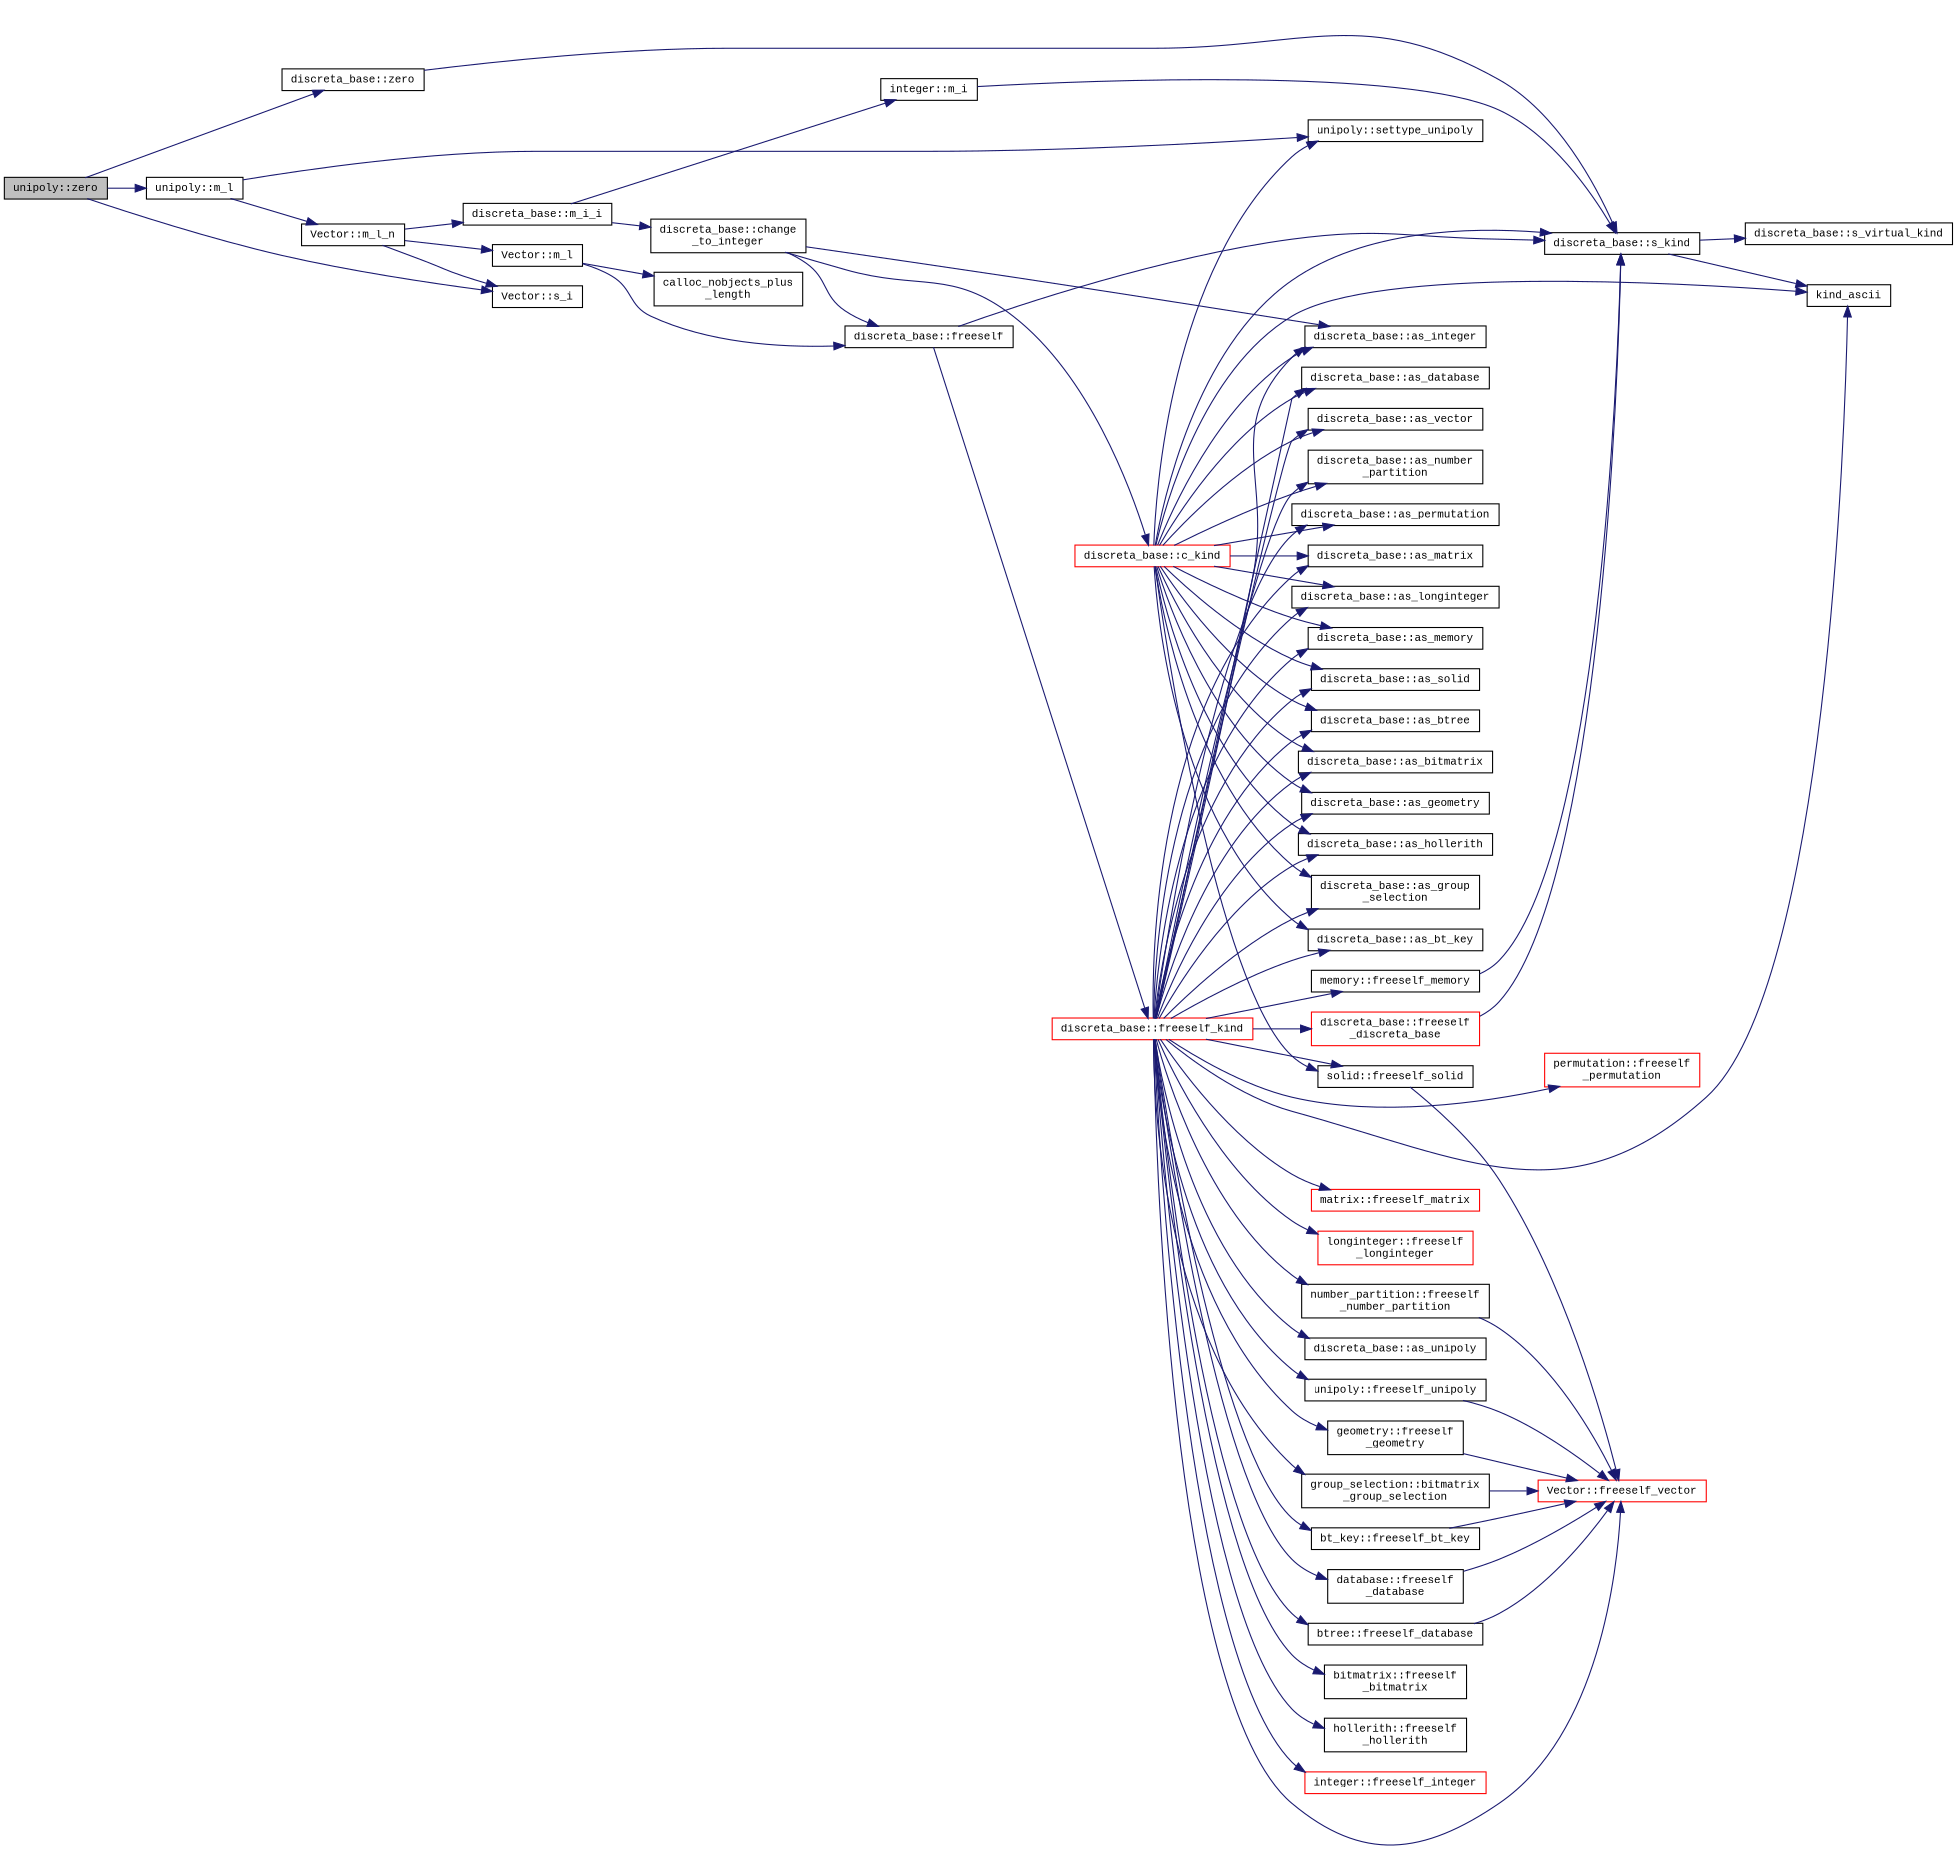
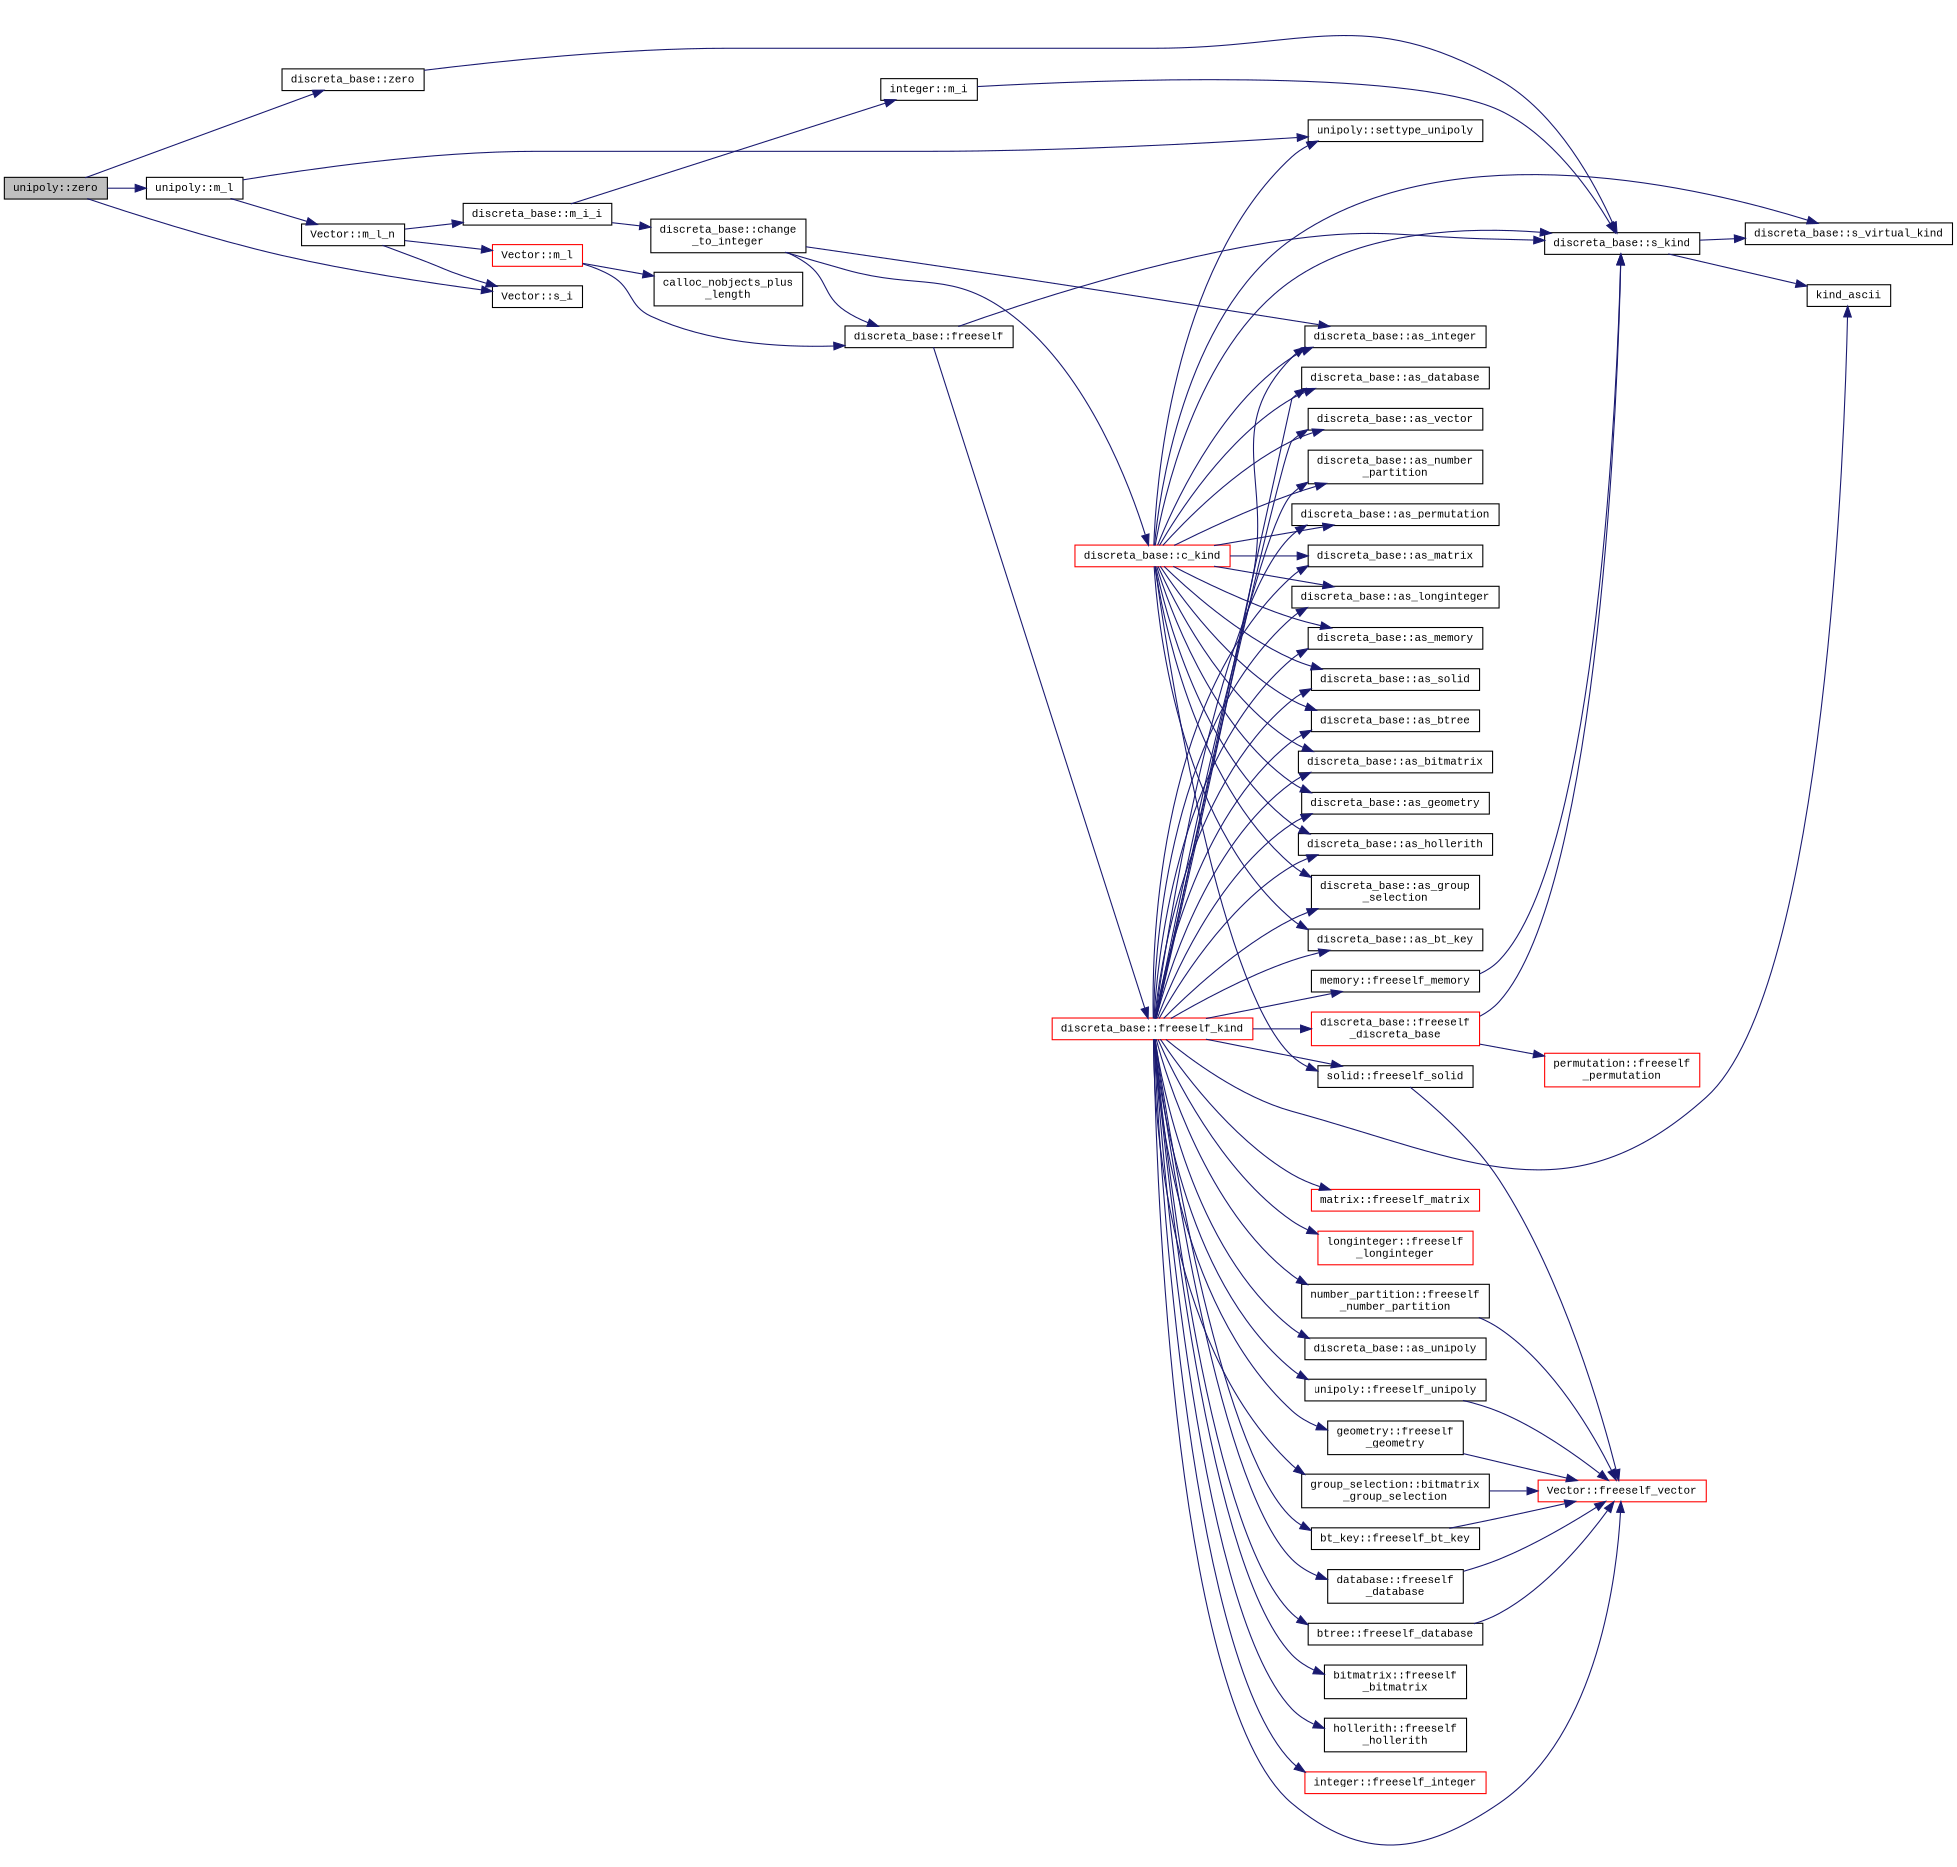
node "Vector::m_l": color black -> red
edge "discreta_base::c_kind" -> "kind_ascii": now "discreta_base::c_kind" -> "discreta_base::s_virtual_kind"
edge "discreta_base::freeself_kind" -> "permutation::freeself _permutation": now "discreta_base::freeself _discreta_base" -> "permutation::freeself _permutation"
